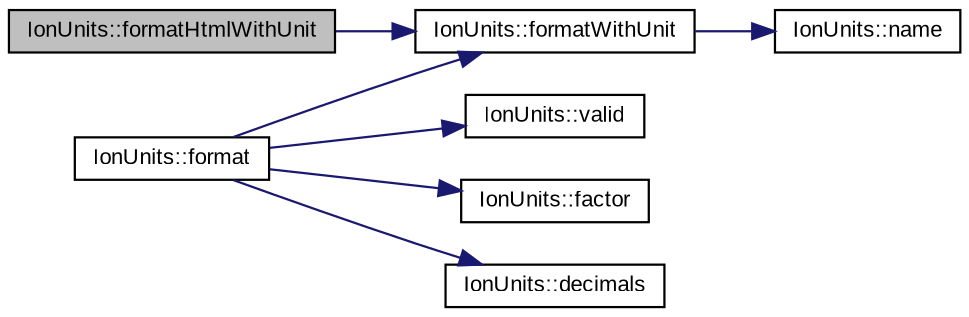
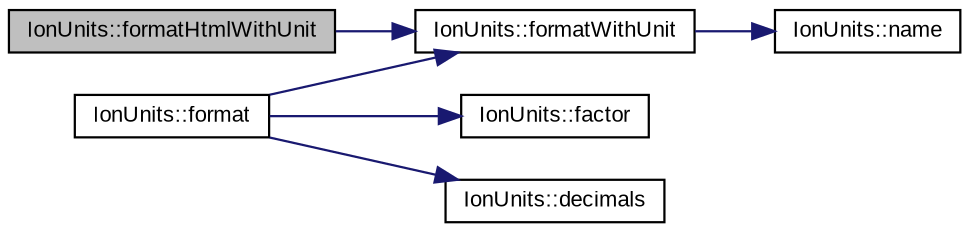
node "IonUnits::valid": removed
